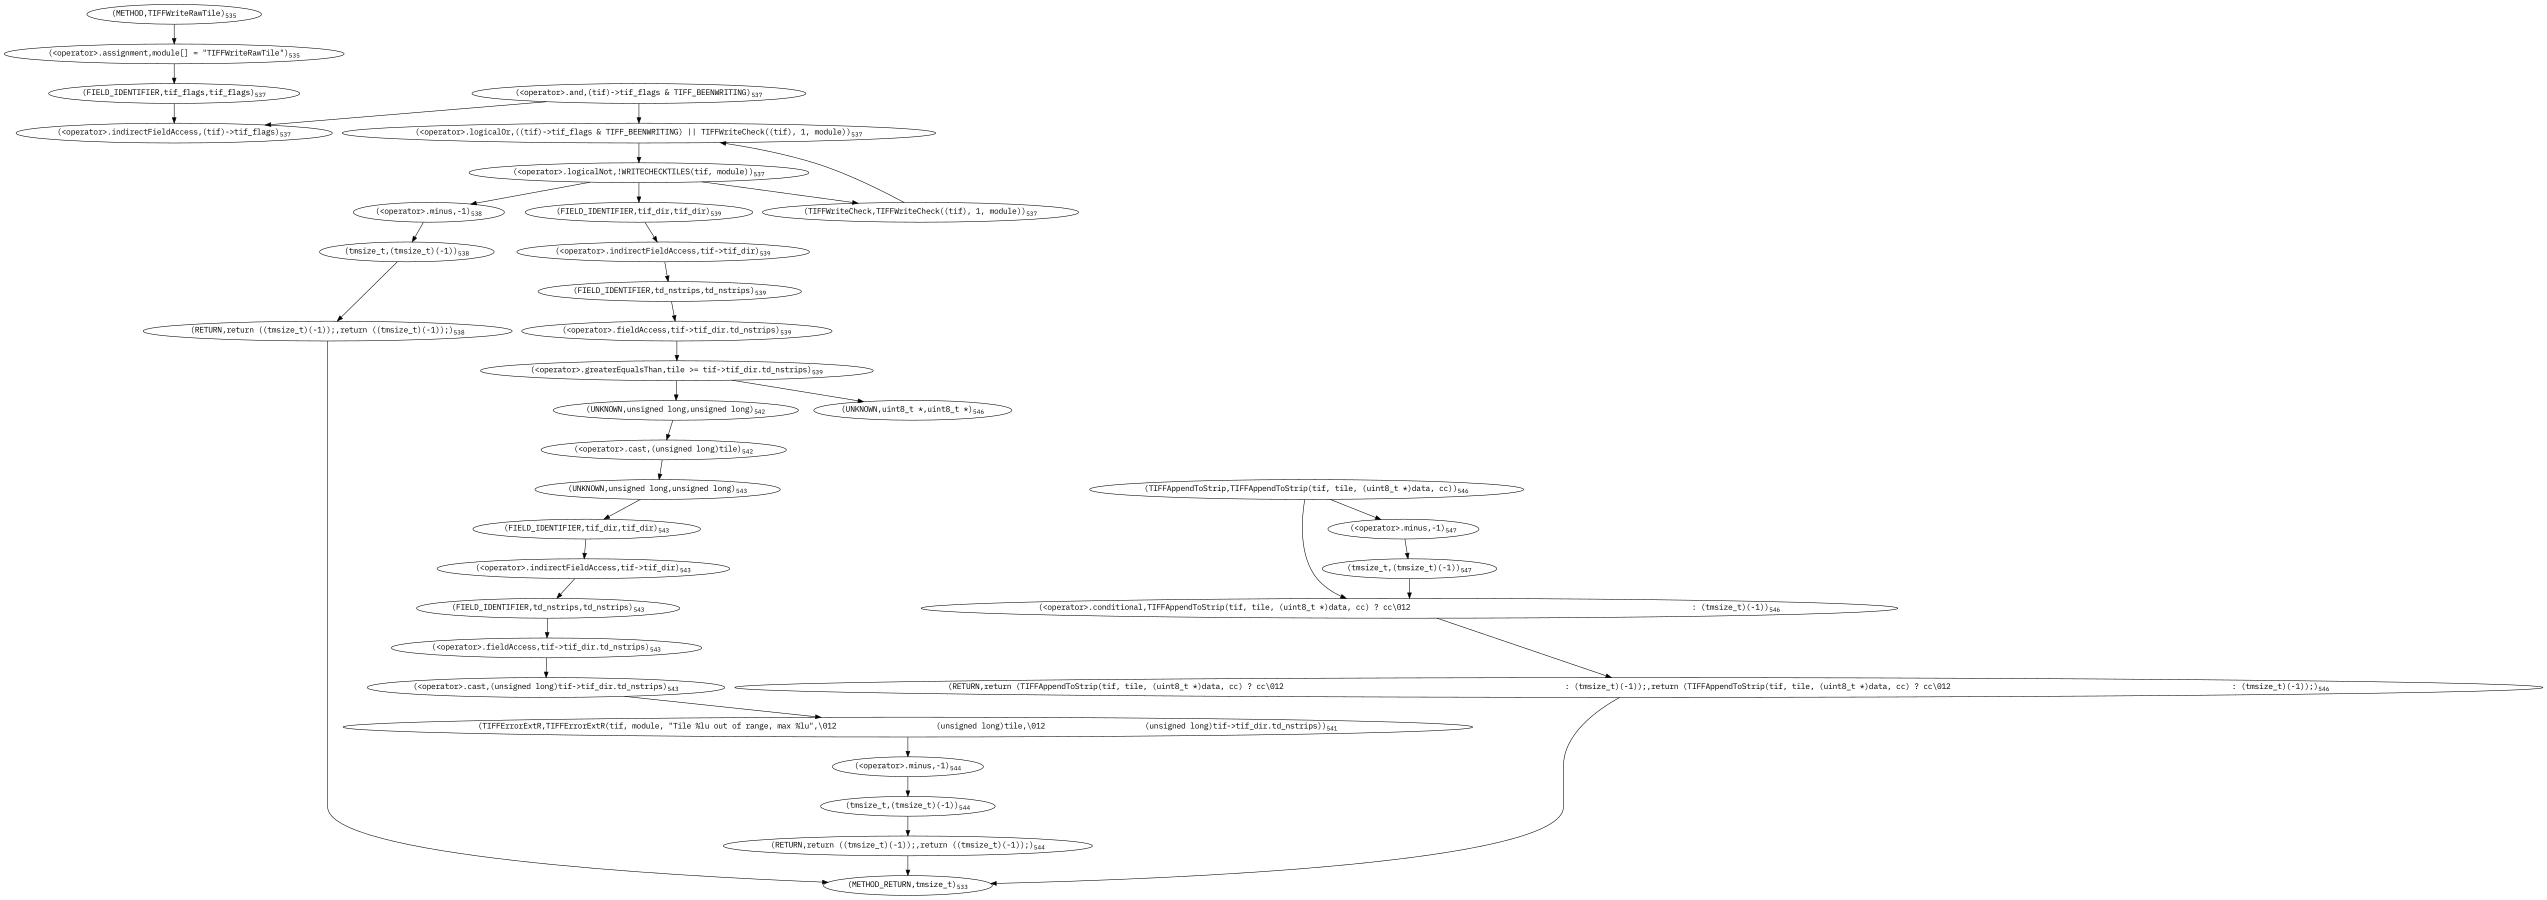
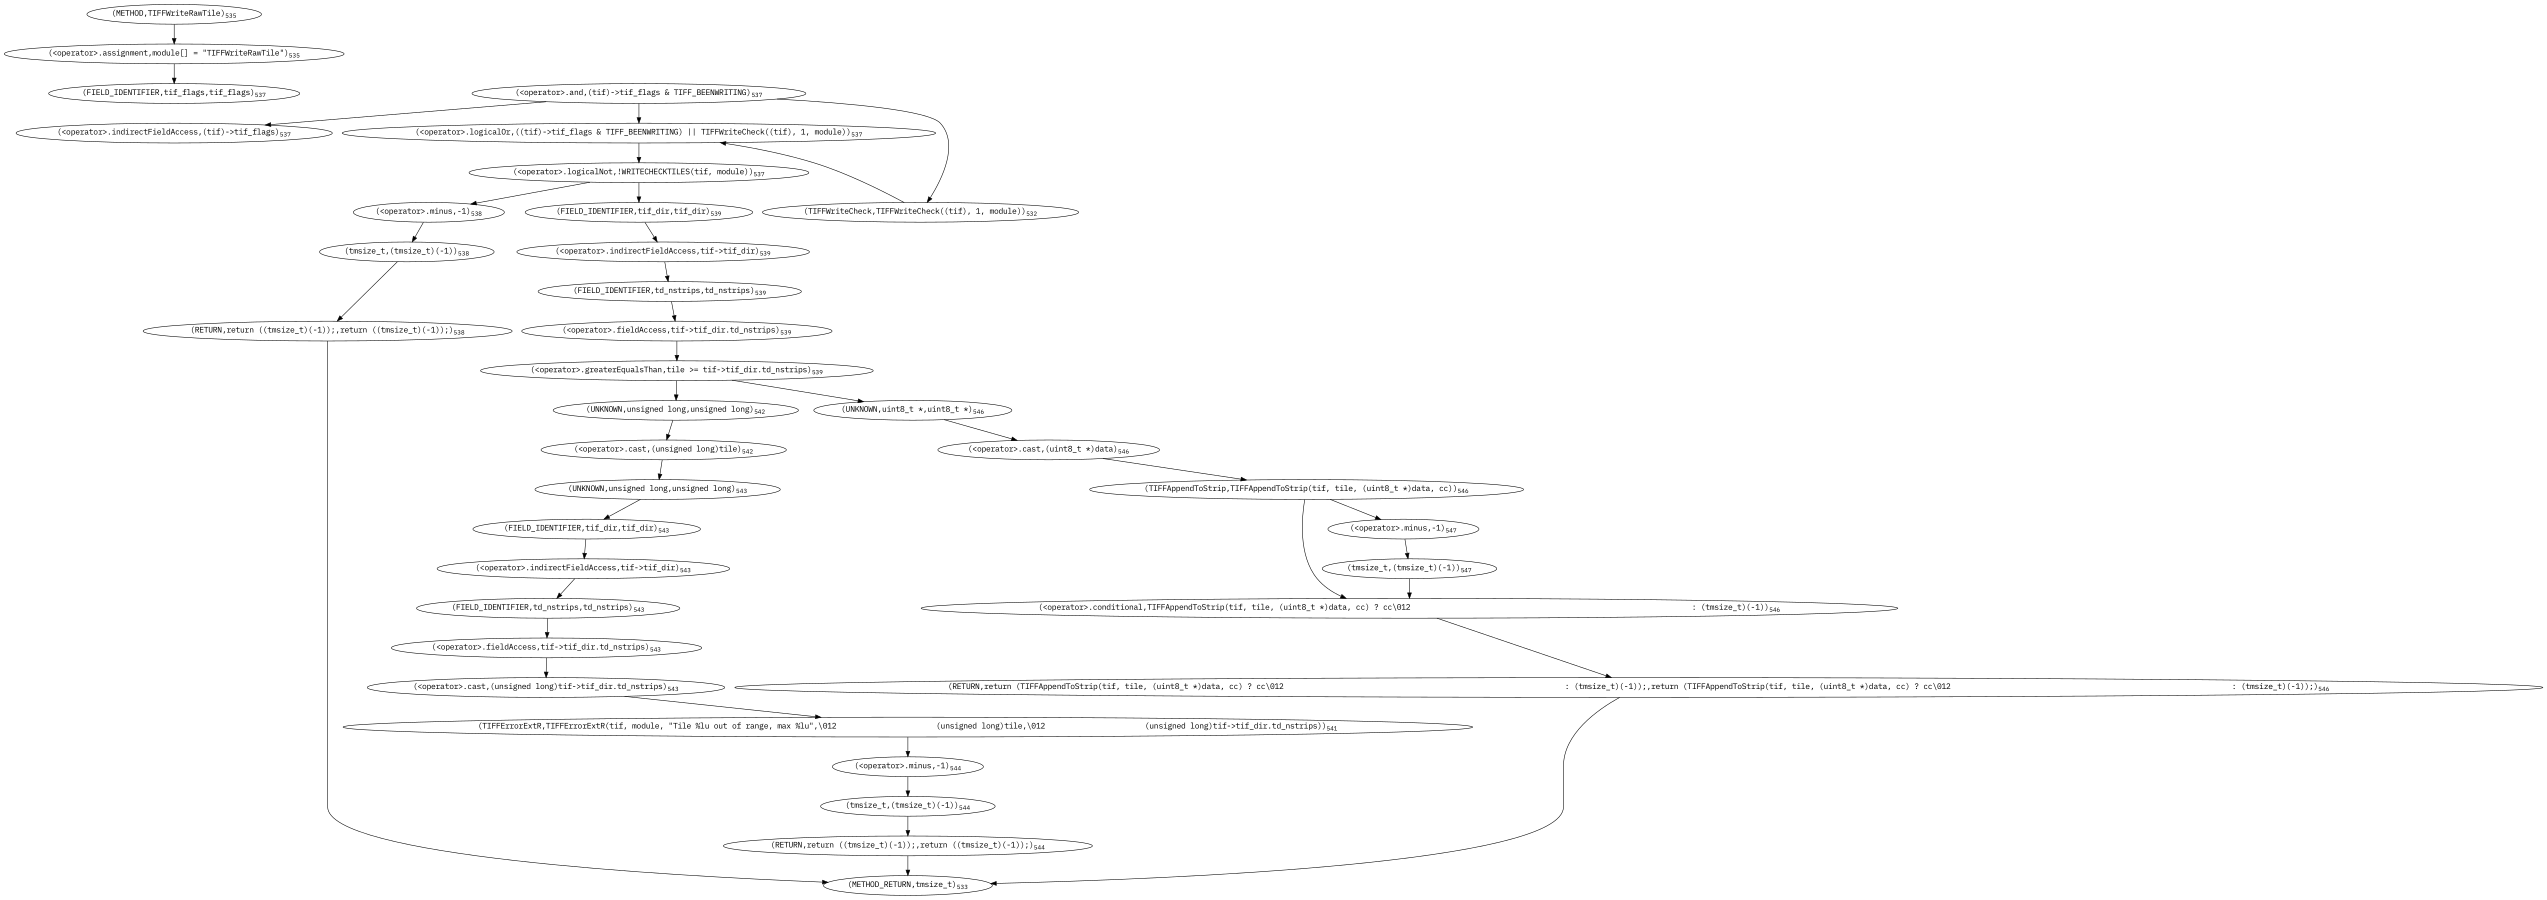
edge "(FIELD_IDENTIFIER,tif_flags,tif_flags)" -> "(<operator>.indirectFieldAccess,(tif)->tif_flags)": removed
edge "(<operator>.logicalNot,!WRITECHECKTILES(tif, module))" -> "(TIFFWriteCheck,TIFFWriteCheck((tif), 1, module))": now "(<operator>.and,(tif)->tif_flags & TIFF_BEENWRITING)" -> "(TIFFWriteCheck,TIFFWriteCheck((tif), 1, module))"
node "(TIFFWriteCheck,TIFFWriteCheck((tif), 1, module))": text "537" -> "532"
node "(<operator>.cast,(uint8_t *)data)": added
